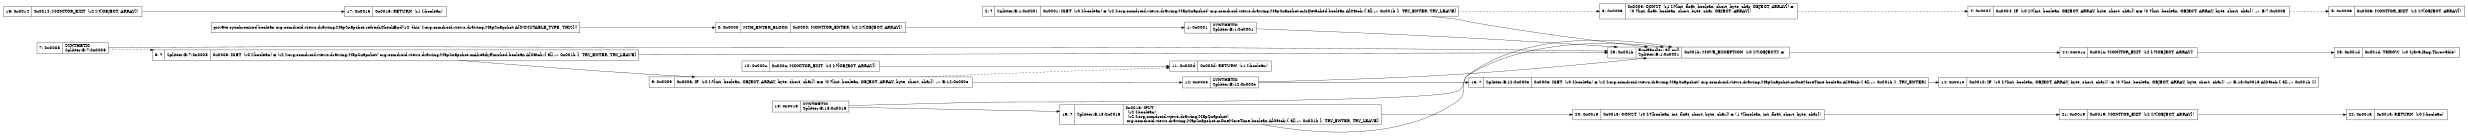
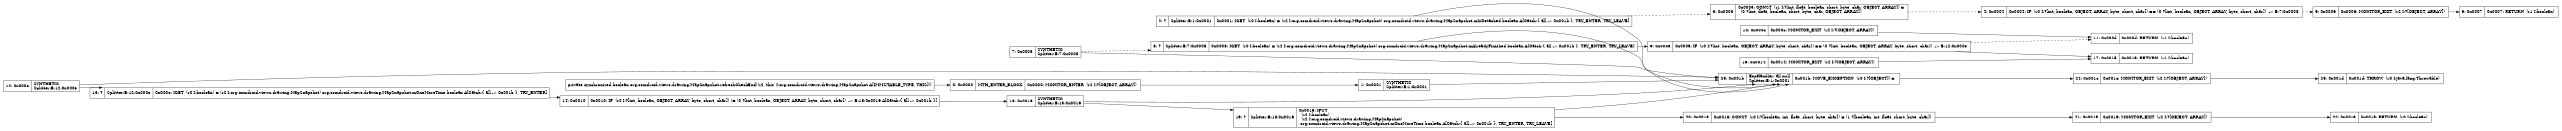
node "6: 0x0007": added
edge "9: 0x000a" -> "12: 0x000e": now "9: 0x000a" -> "17: 0x0015"
edge "14: 0x0010" -> "18: 0x0016": added
